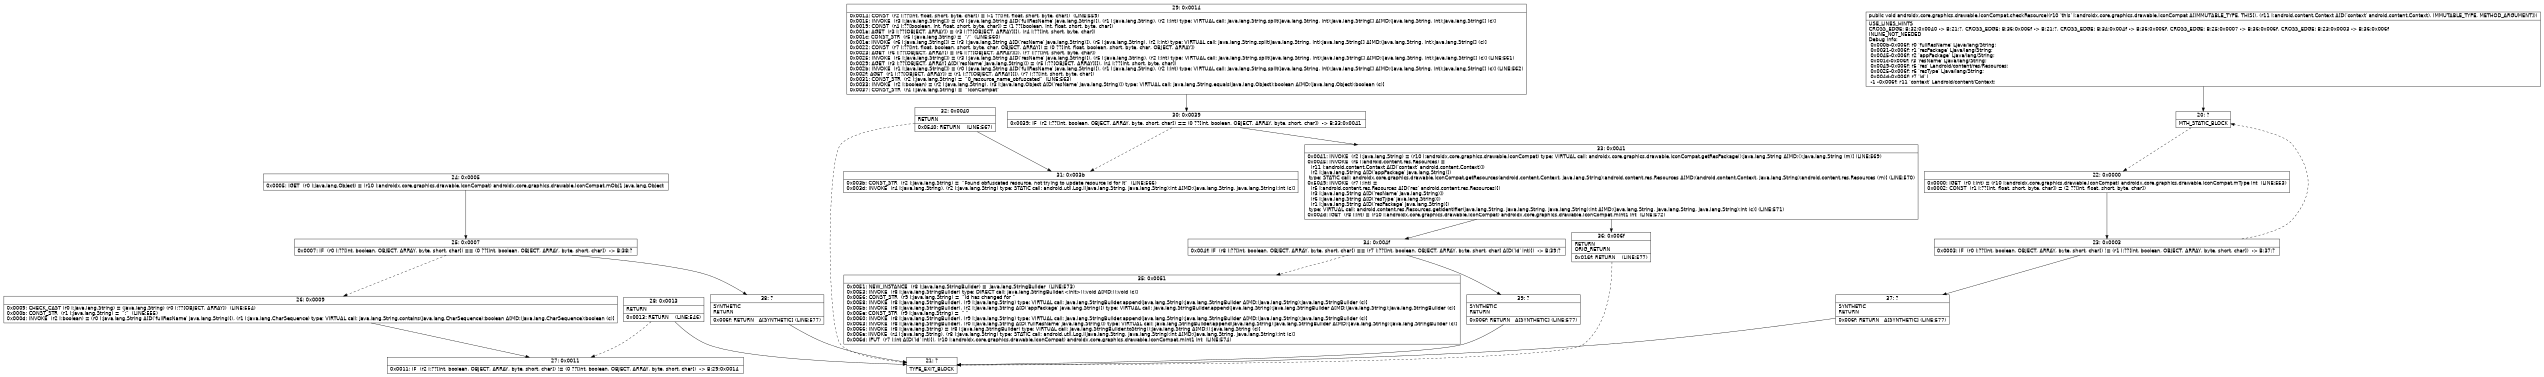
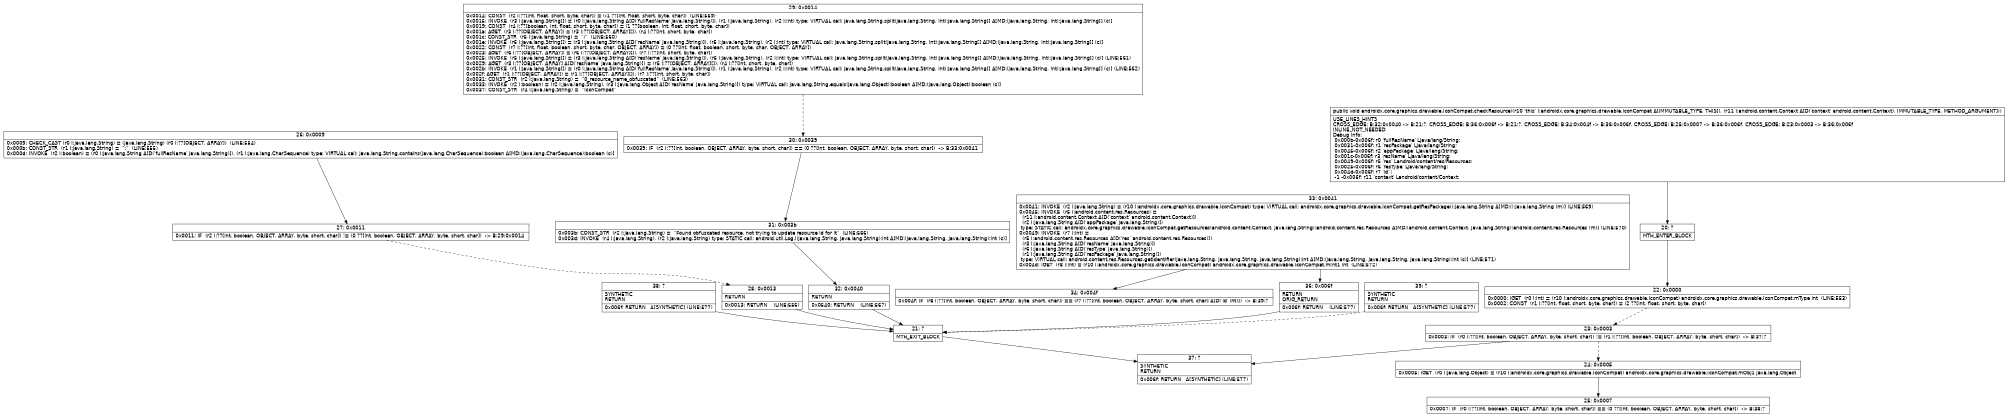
edge "29: 0x0014" -> "30: 0x0039": style solid -> dashed
node "20: ?": text "MTH_STATIC_BLOCK" -> "MTH_ENTER_BLOCK"
edge "30: 0x0039" -> "33: 0x0041": removed
edge "30: 0x0039" -> "31: 0x003b": style dashed -> solid
edge "20: ?" -> "22: 0x0000": style dashed -> solid
edge "32: 0x0040" -> "31: 0x003b": reversed
edge "23: 0x0003" -> "20: ?": now "23: 0x0003" -> "24: 0x0005"
node "33: 0x0041": text "0x5049: INVOKE  (r7 I:int) =" -> "0x0049: INVOKE  (r7 I:int) ="
edge "22: 0x0000" -> "23: 0x0003": style solid -> dashed
edge "32: 0x0040" -> "21: ?": style dashed -> solid
node "36: 0x006f": text "0x016f: RETURN    (LINE:577)" -> "0x006f: RETURN    (LINE:577)"
edge "25: 0x0007" -> "38: ?": removed
edge "34: 0x004f" -> "39: ?": removed
edge "25: 0x0007" -> "26: 0x0009": removed
node "35: 0x0051": removed
node "28: 0x0013": text "0x0013: RETURN    (LINE:546)" -> "0x0013: RETURN    (LINE:556)"
edge "28: 0x0013" -> "27: 0x0011": reversed
edge "37: ?" -> "21: ?": reversed
edge "39: ?" -> "21: ?": style solid -> dashed
edge "36: 0x006f" -> "21: ?": style dashed -> solid
node "21: ?": text "TYPE_EXIT_BLOCK" -> "MTH_EXIT_BLOCK"
